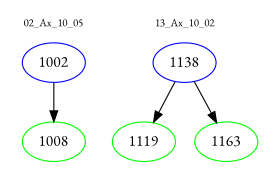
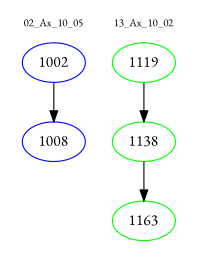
node "1138": color blue -> green
edge "1138" -> "1119": reversed
node "1008": color green -> blue
